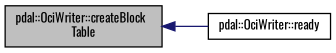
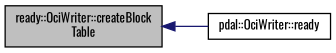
node "pdal::OciWriter::createBlock Table": label "pdal::OciWriter::createBlock Table" -> "ready::OciWriter::createBlock Table"
